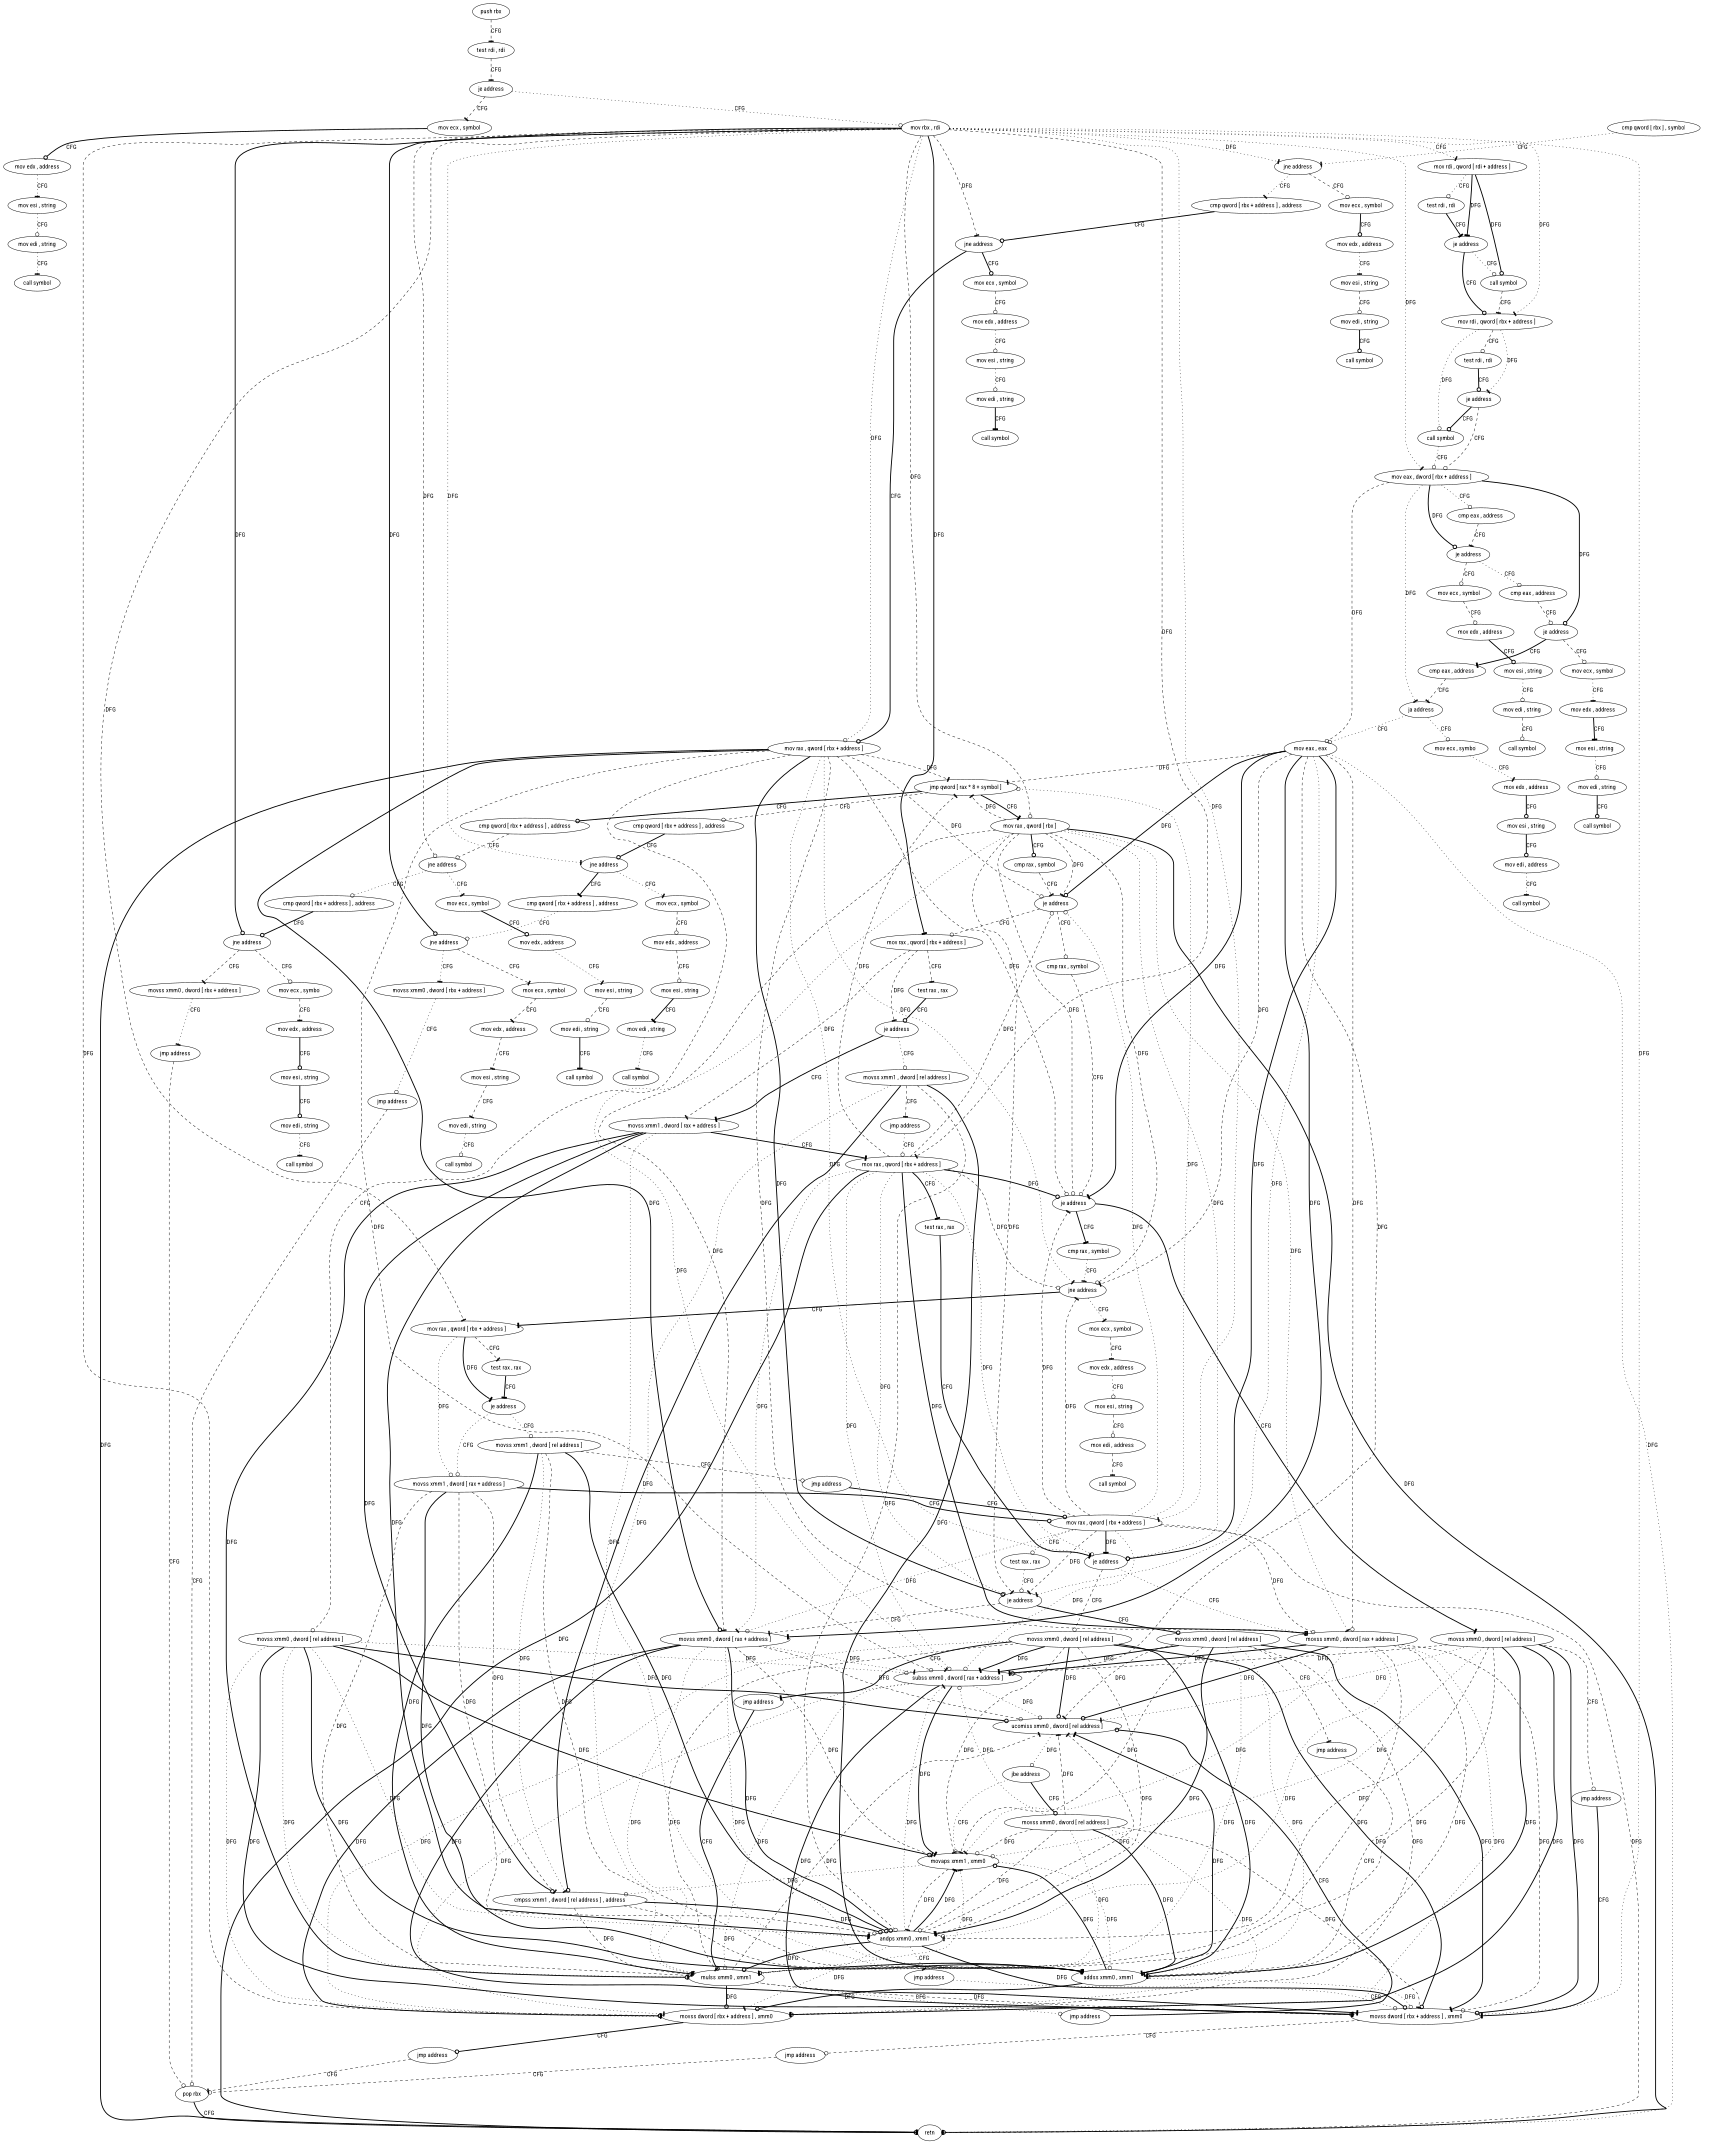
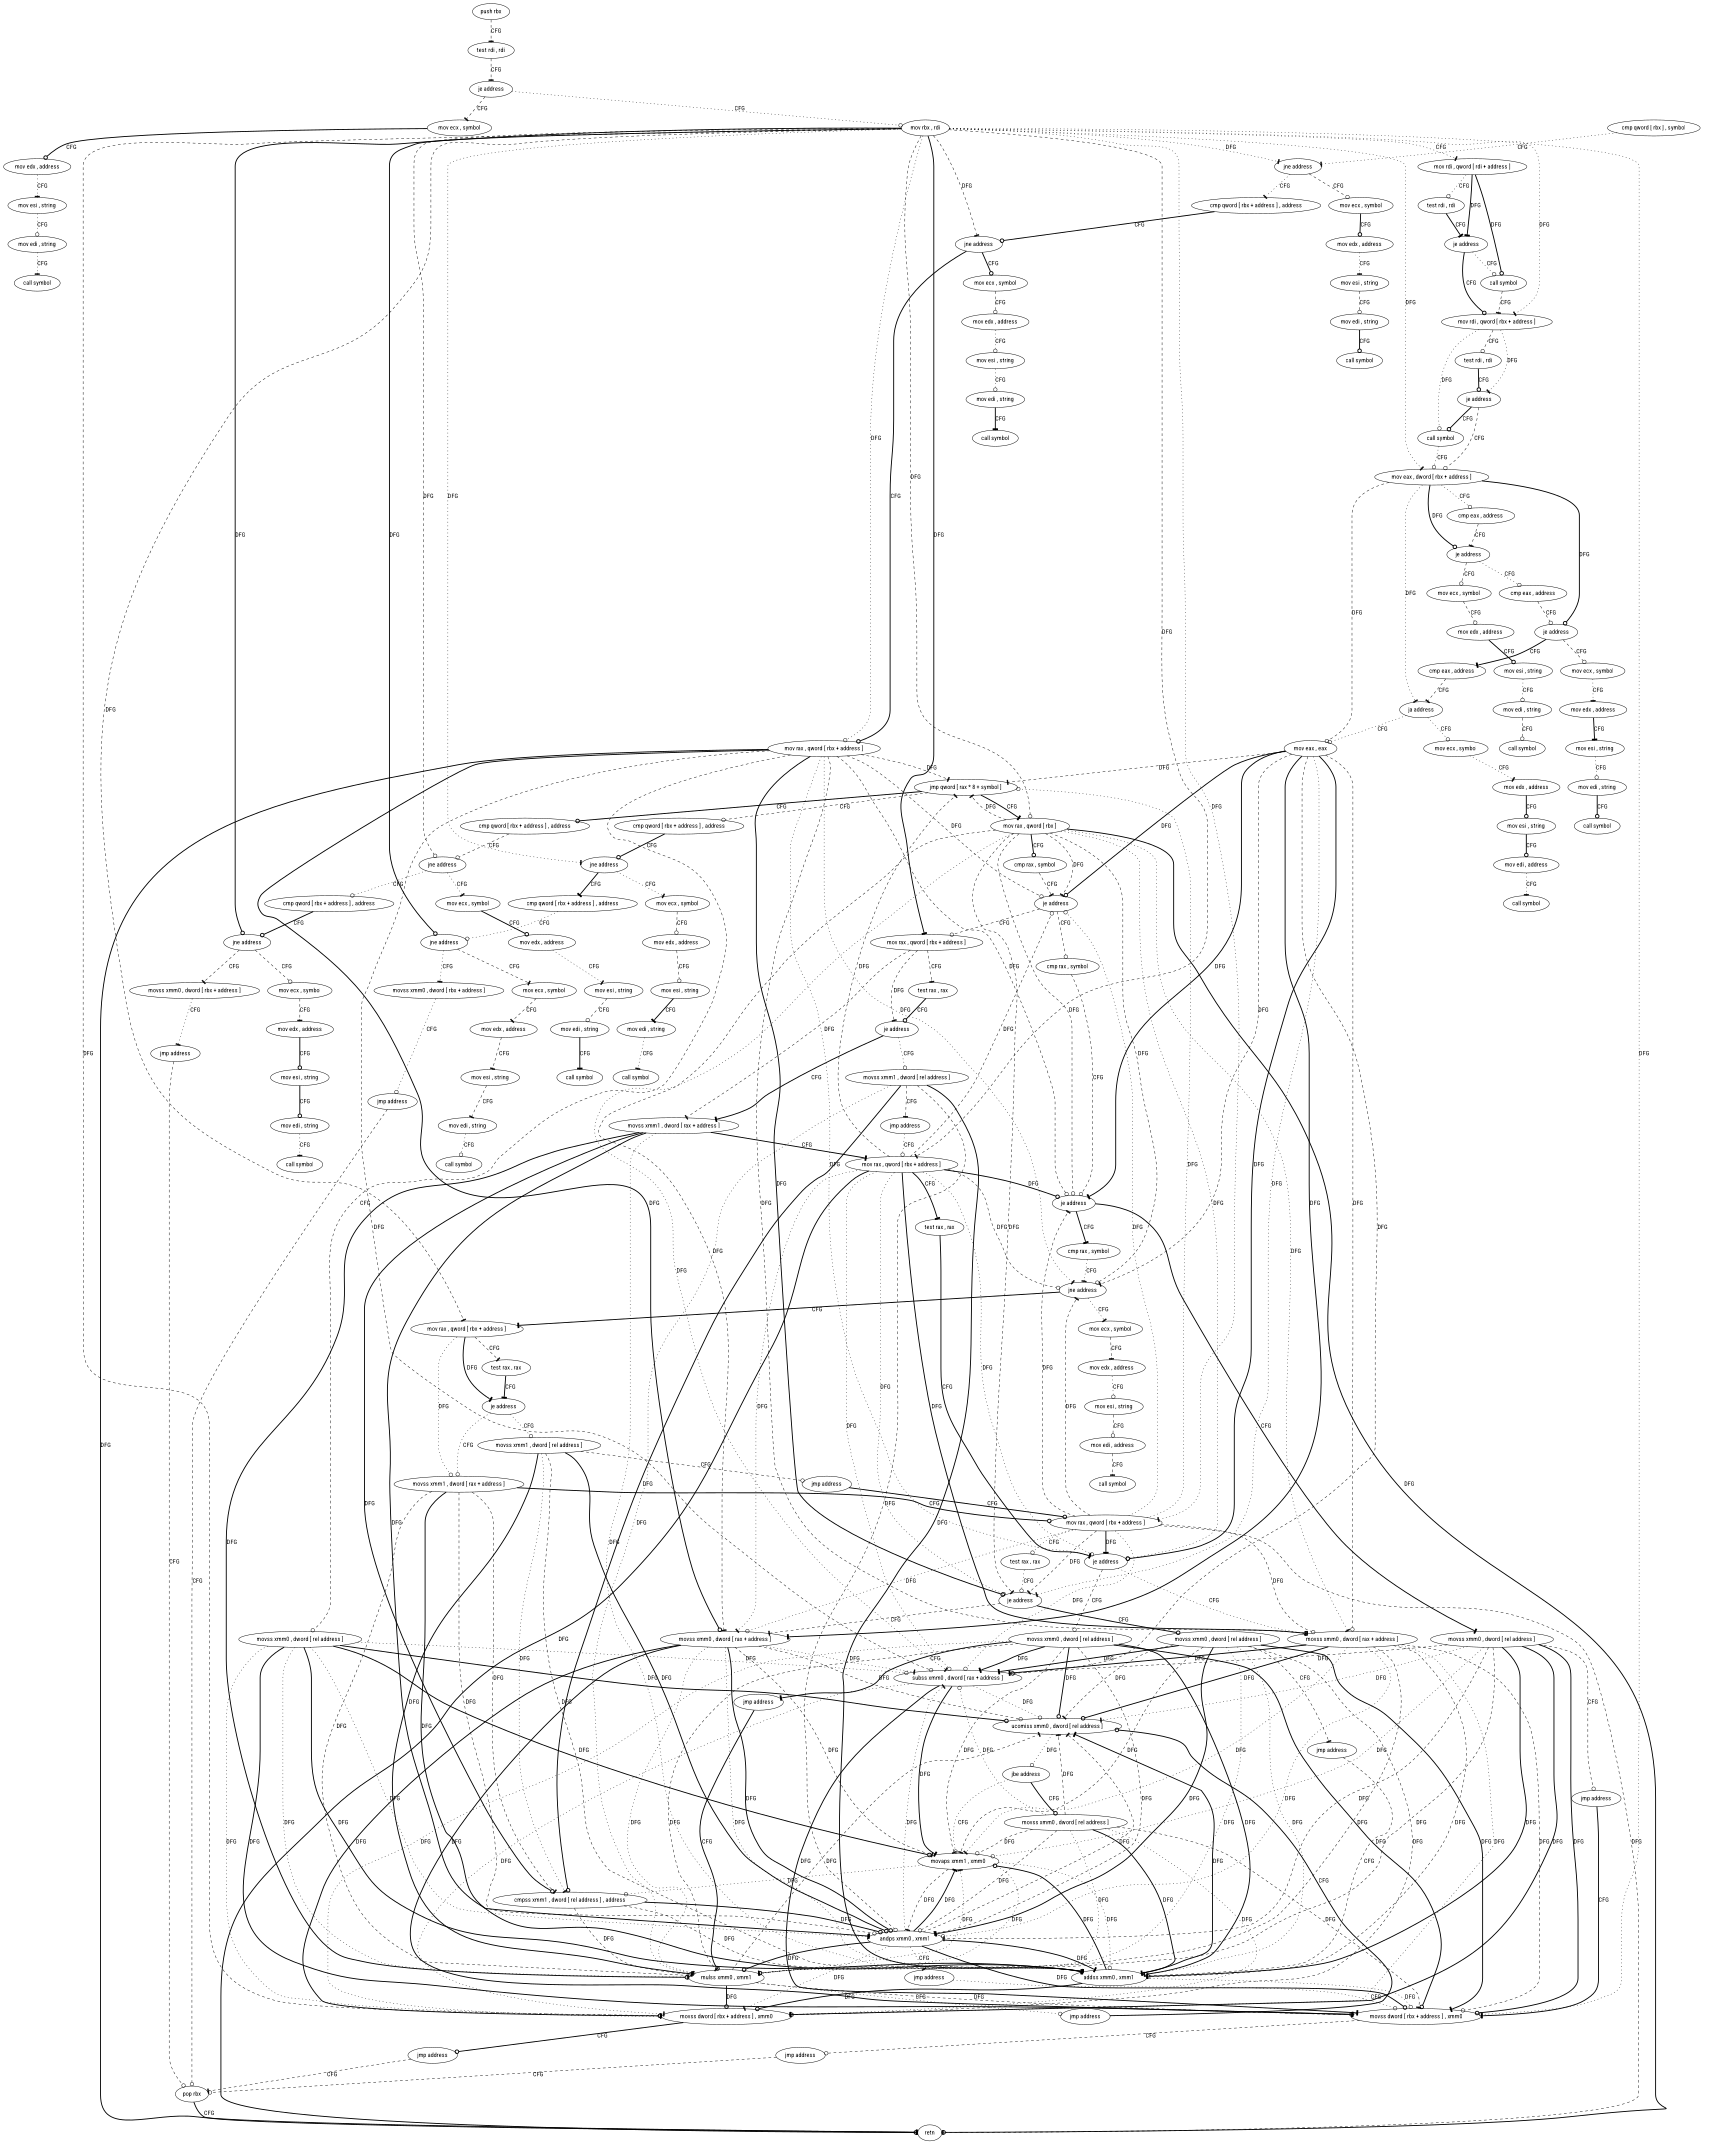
edge "mov eax , eax" -> "retn": removed, label "DFG"
edge "subss xmm0 , dword [ rax + address ]" -> "mulss xmm0 , xmm1": now "movaps xmm1 , xmm0" -> "mulss xmm0 , xmm1"
edge "andps xmm0 , xmm1" -> "addss xmm0 , xmm1": added, label "DFG"
